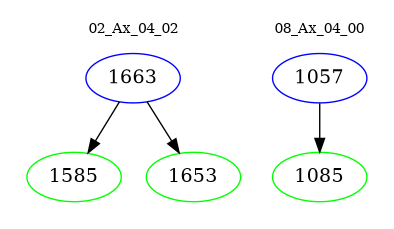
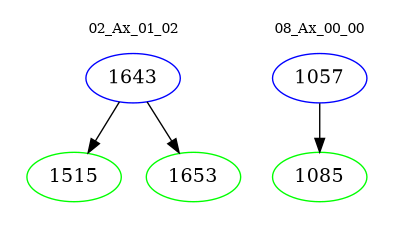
cluster "02_Ax_04_02": label "02_Ax_04_02" -> "02_Ax_01_02"
cluster "08_Ax_04_00": label "08_Ax_04_00" -> "08_Ax_00_00"
node "1663": label "1663" -> "1643"
node "1585": label "1585" -> "1515"
